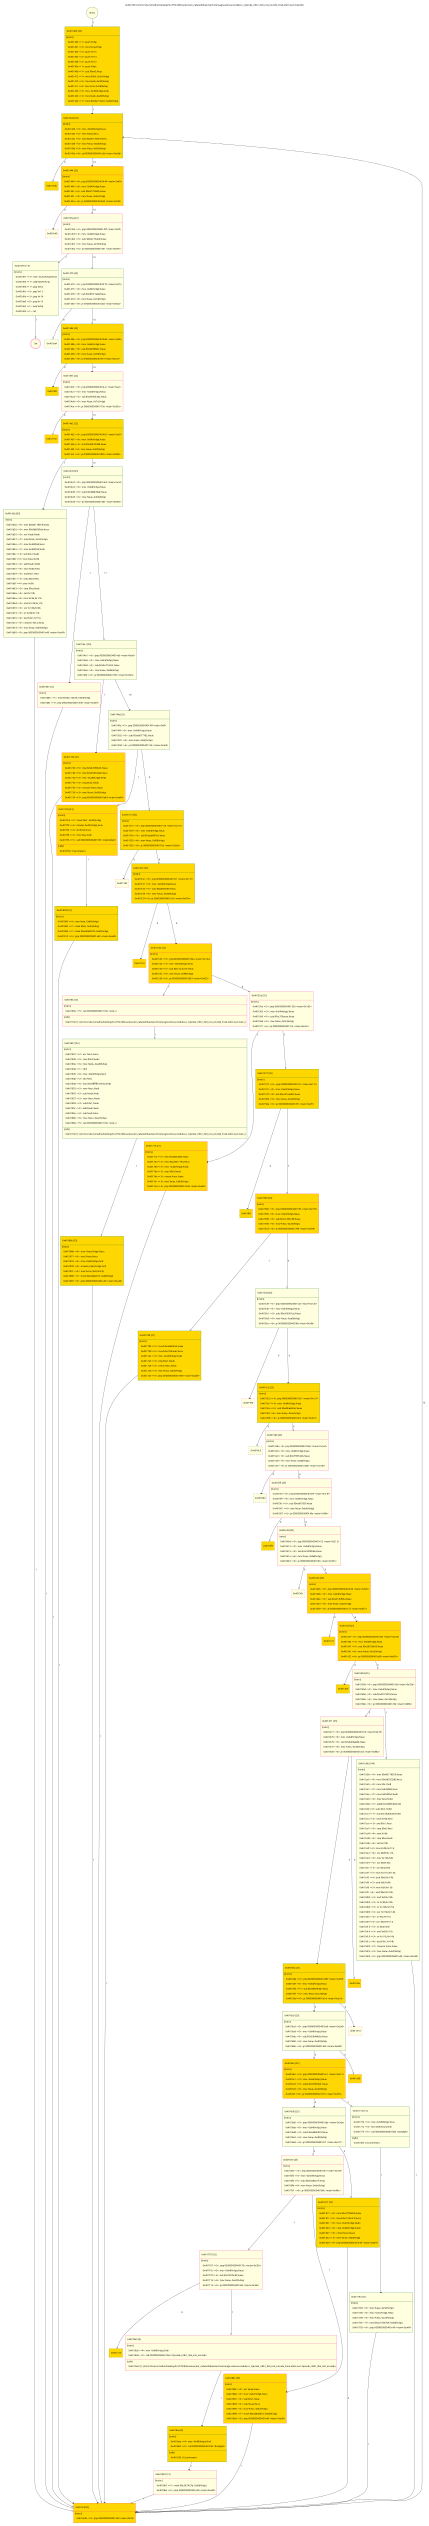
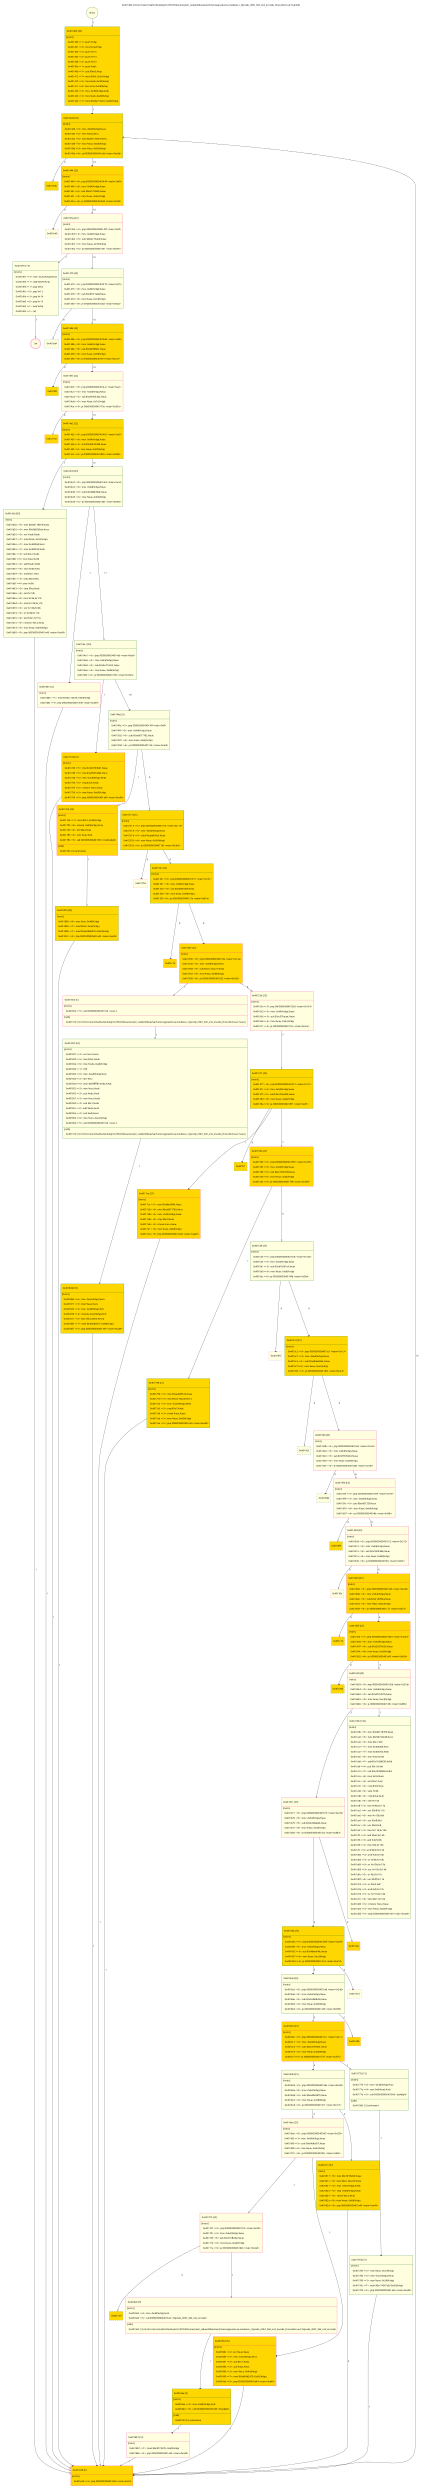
edge "0x40155e [25]" -> "0x4017ce [27]": now "0x401577 [25]" -> "0x4017ce [27]"
edge "0x401c9b [144]" -> "0x401e49 [5]": removed, label "1"
